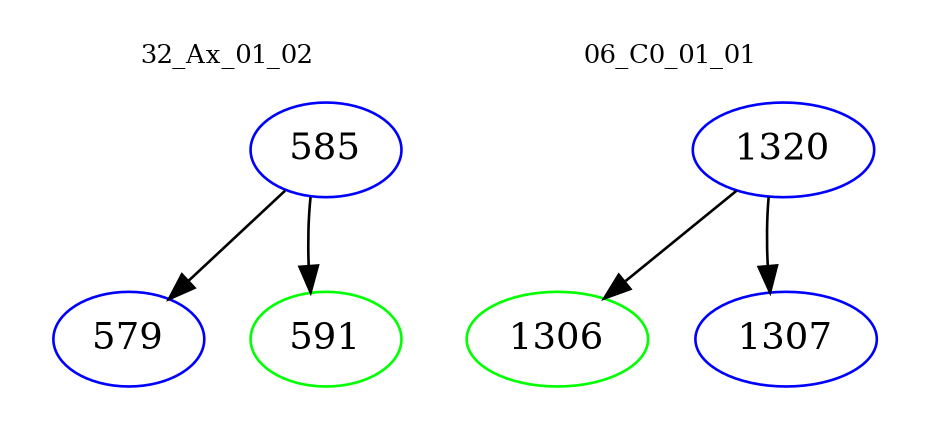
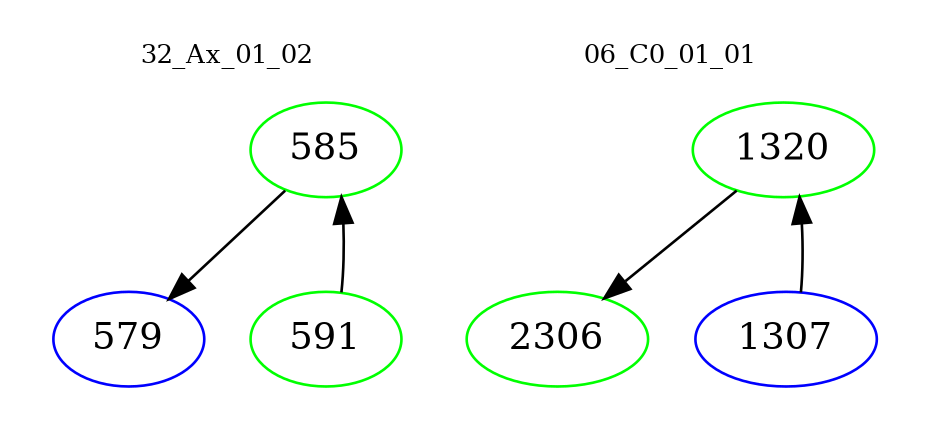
node "585": color blue -> green
node "1320": color blue -> green
edge "585" -> "591": reversed
edge "1320" -> "1307": reversed
node "1306": label "1306" -> "2306"
